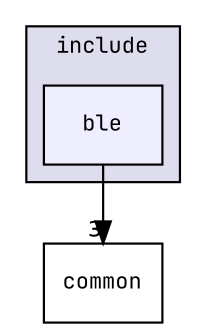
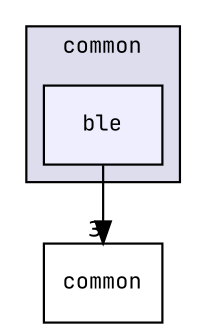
cluster "include": label "include" -> "common"
